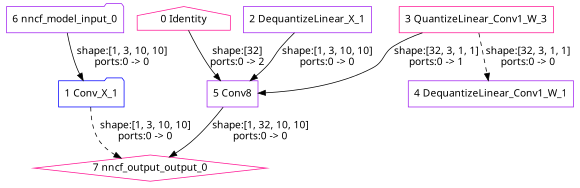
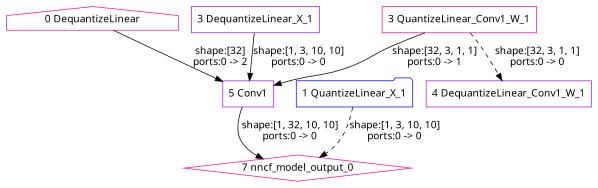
node "6 nncf_model_input_0": removed
node "0 Identity": label "0 Identity" -> "0 DequantizeLinear"
node "2 DequantizeLinear_X_1": label "2 DequantizeLinear_X_1" -> "3 DequantizeLinear_X_1"
node "3 QuantizeLinear_Conv1_W_3": label "3 QuantizeLinear_Conv1_W_3" -> "3 QuantizeLinear_Conv1_W_1"
node "1 Conv_X_1": label "1 Conv_X_1" -> "1 QuantizeLinear_X_1"
node "5 Conv8": label "5 Conv8" -> "5 Conv1"
node "7 nncf_output_output_0": label "7 nncf_output_output_0" -> "7 nncf_model_output_0"
